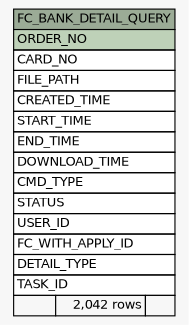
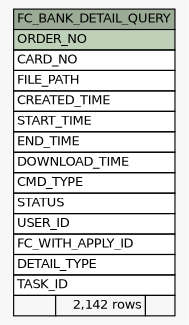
node "FC_BANK_DETAIL_QUERY": text "2,042 rows" -> "2,142 rows"
